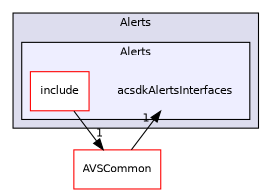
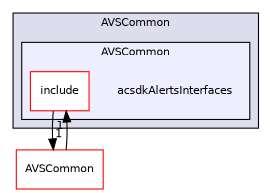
cluster "Alerts": label "Alerts" -> "AVSCommon"
edge "AVSCommon" -> "acsdkAlertsInterfaces": now "AVSCommon" -> "include"
